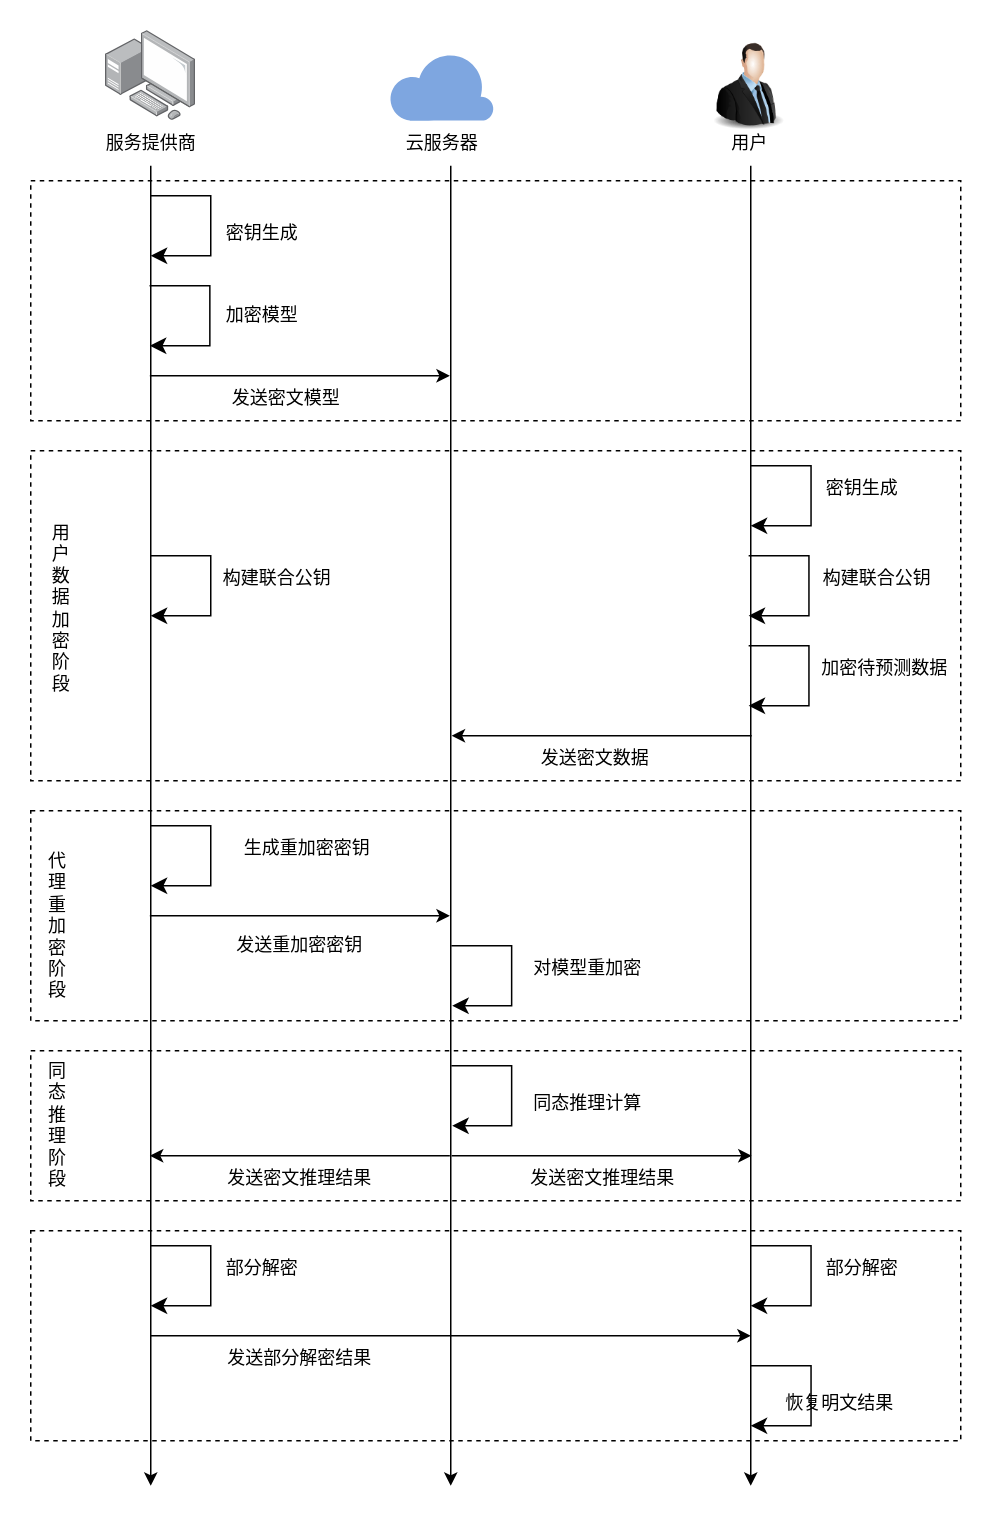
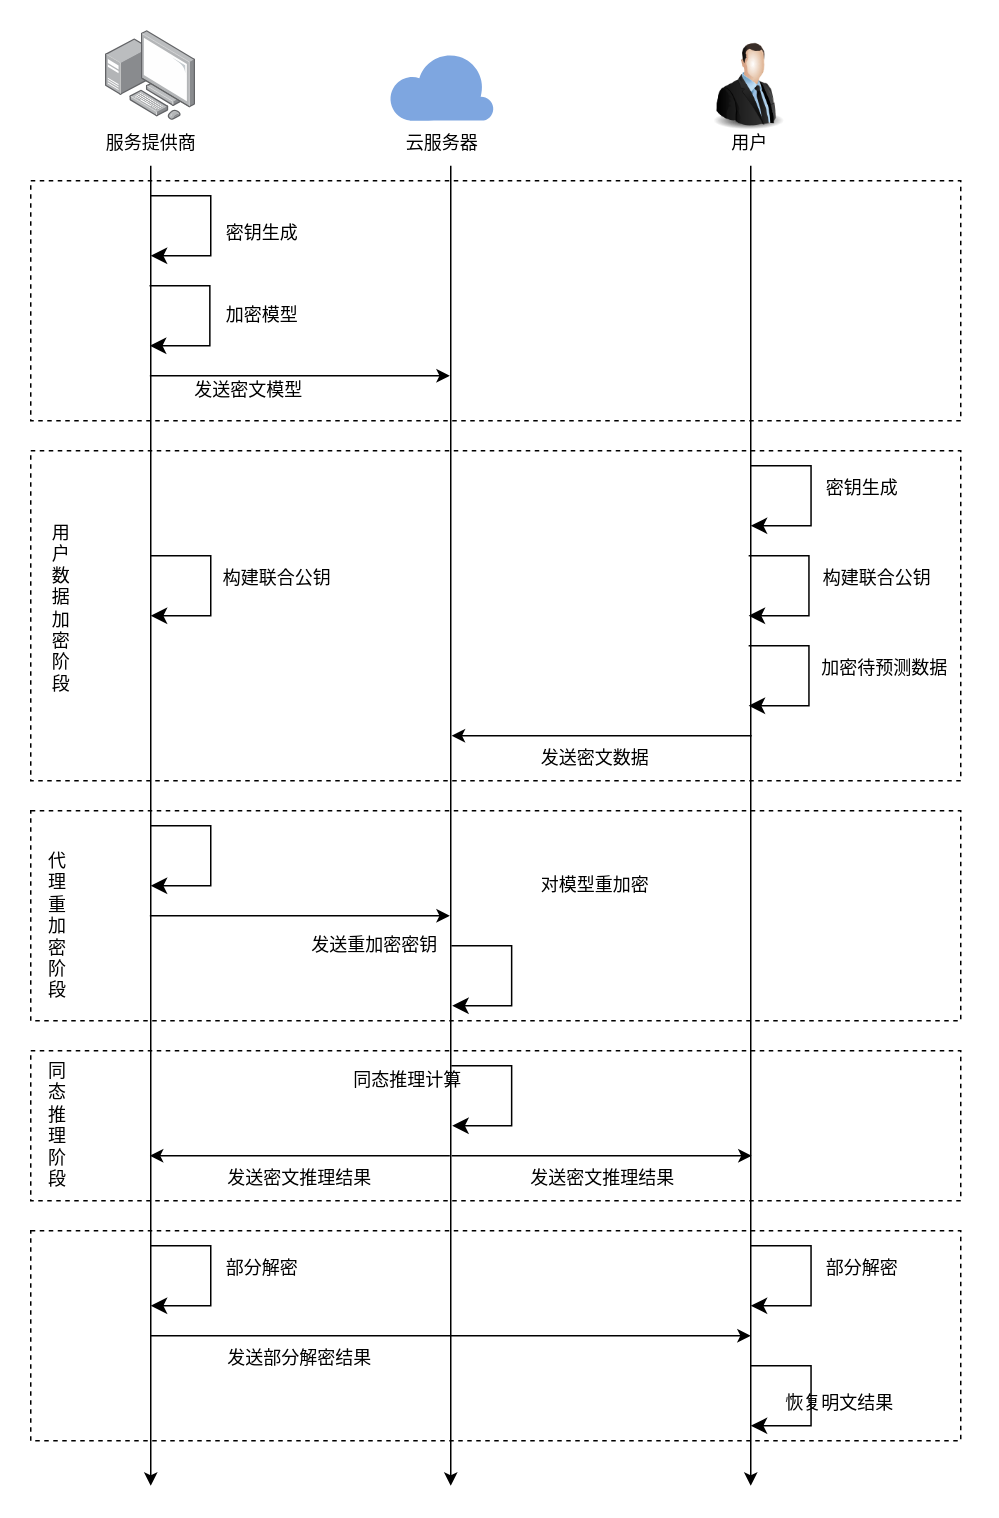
node "发送密文模型": moved (286, 398) -> (248, 391)
node "生成重加密密钥": removed
node "发送重加密密钥": moved (300, 946) -> (375, 946)
node "对模型重加密": moved (587, 968) -> (594, 886)
node "同态推理计算": moved (587, 1103) -> (407, 1081)
